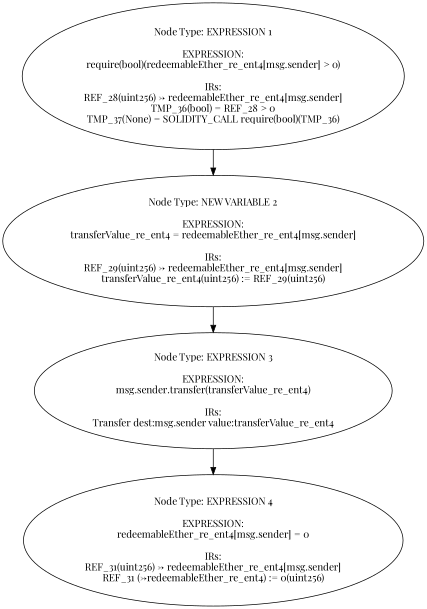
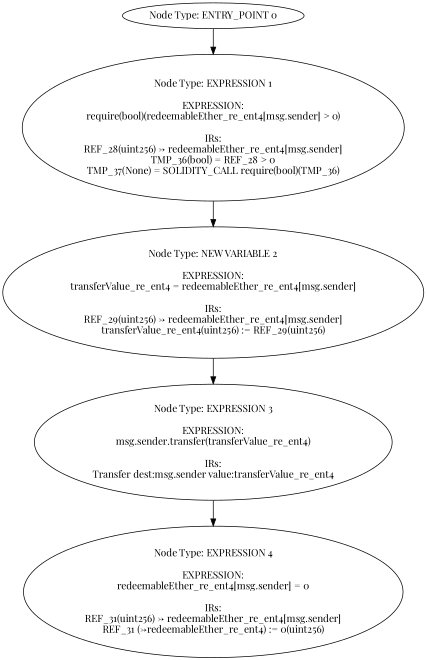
node "Node Type: ENTRY_POINT 0": added
